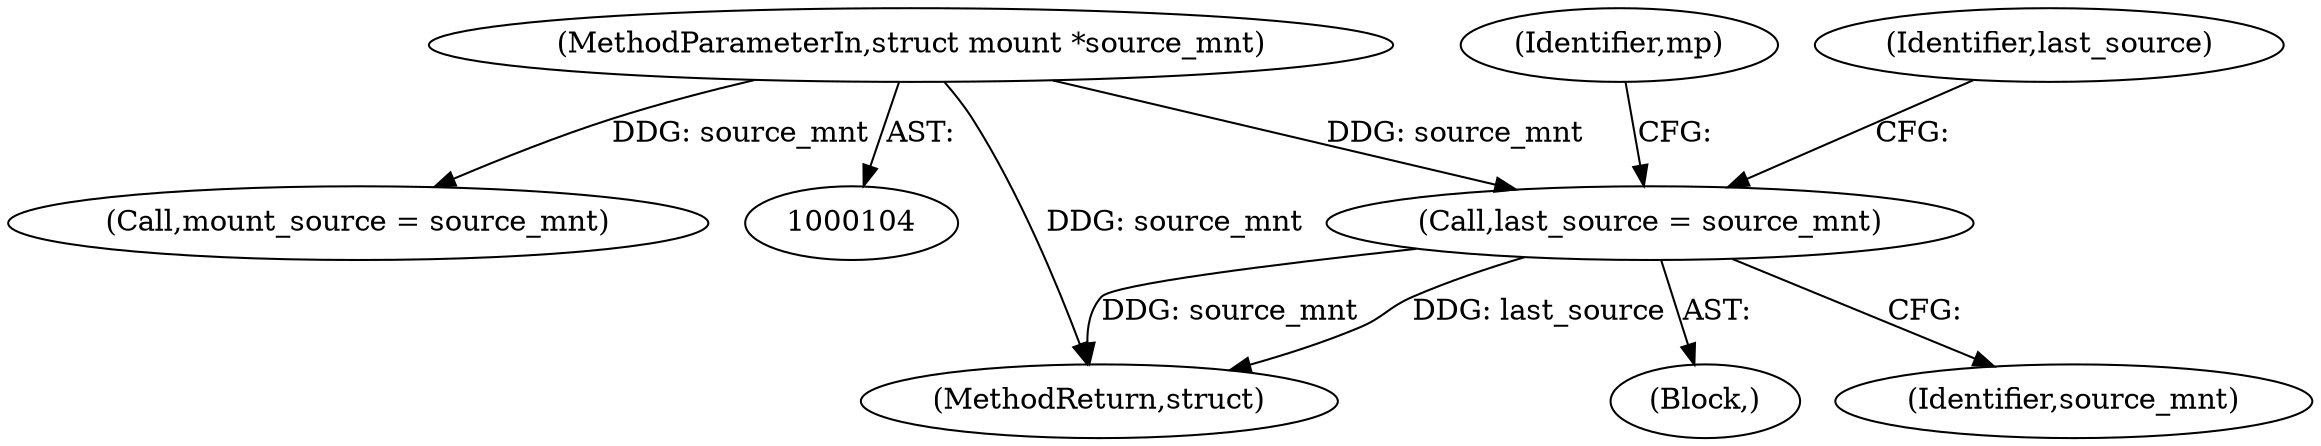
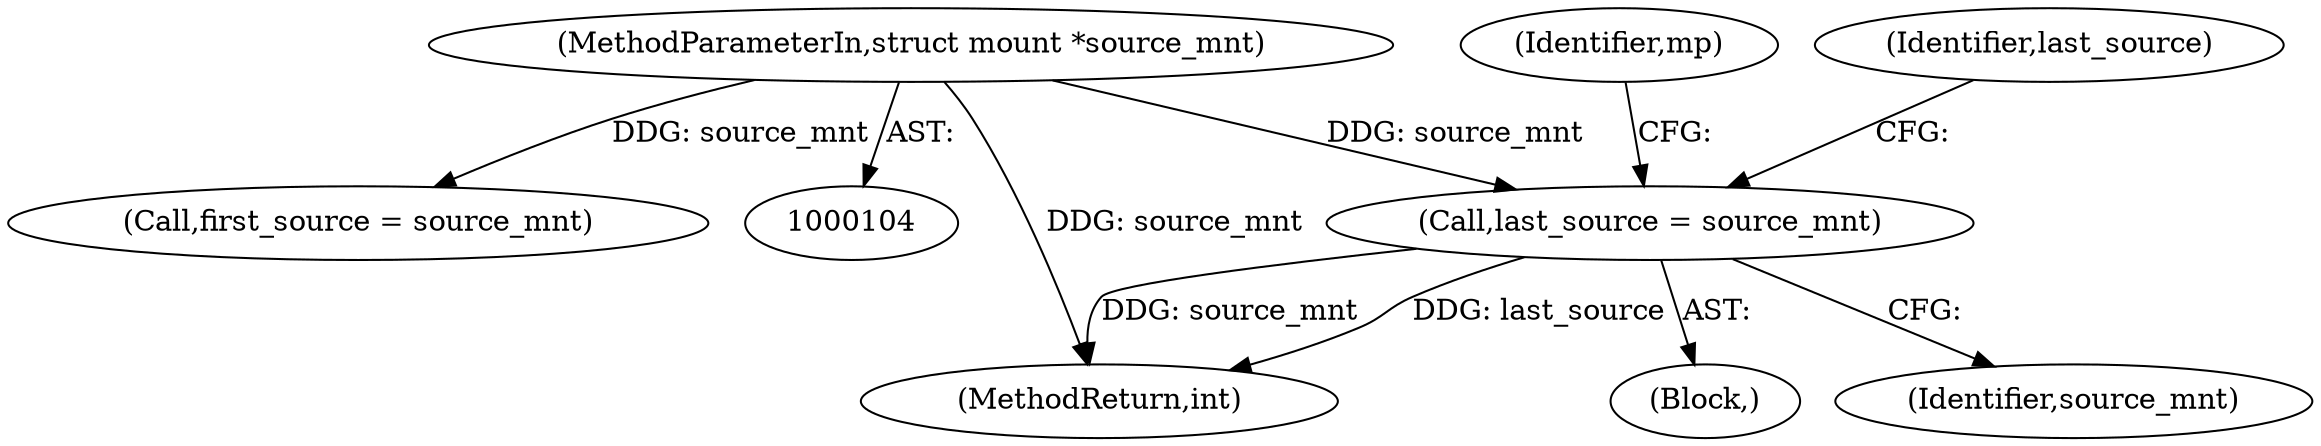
node "(Call,mount_source = source_mnt)": label "(Call,mount_source = source_mnt)" -> "(Call,first_source = source_mnt)"
node "(MethodReturn,struct)": label "(MethodReturn,struct)" -> "(MethodReturn,int)"
